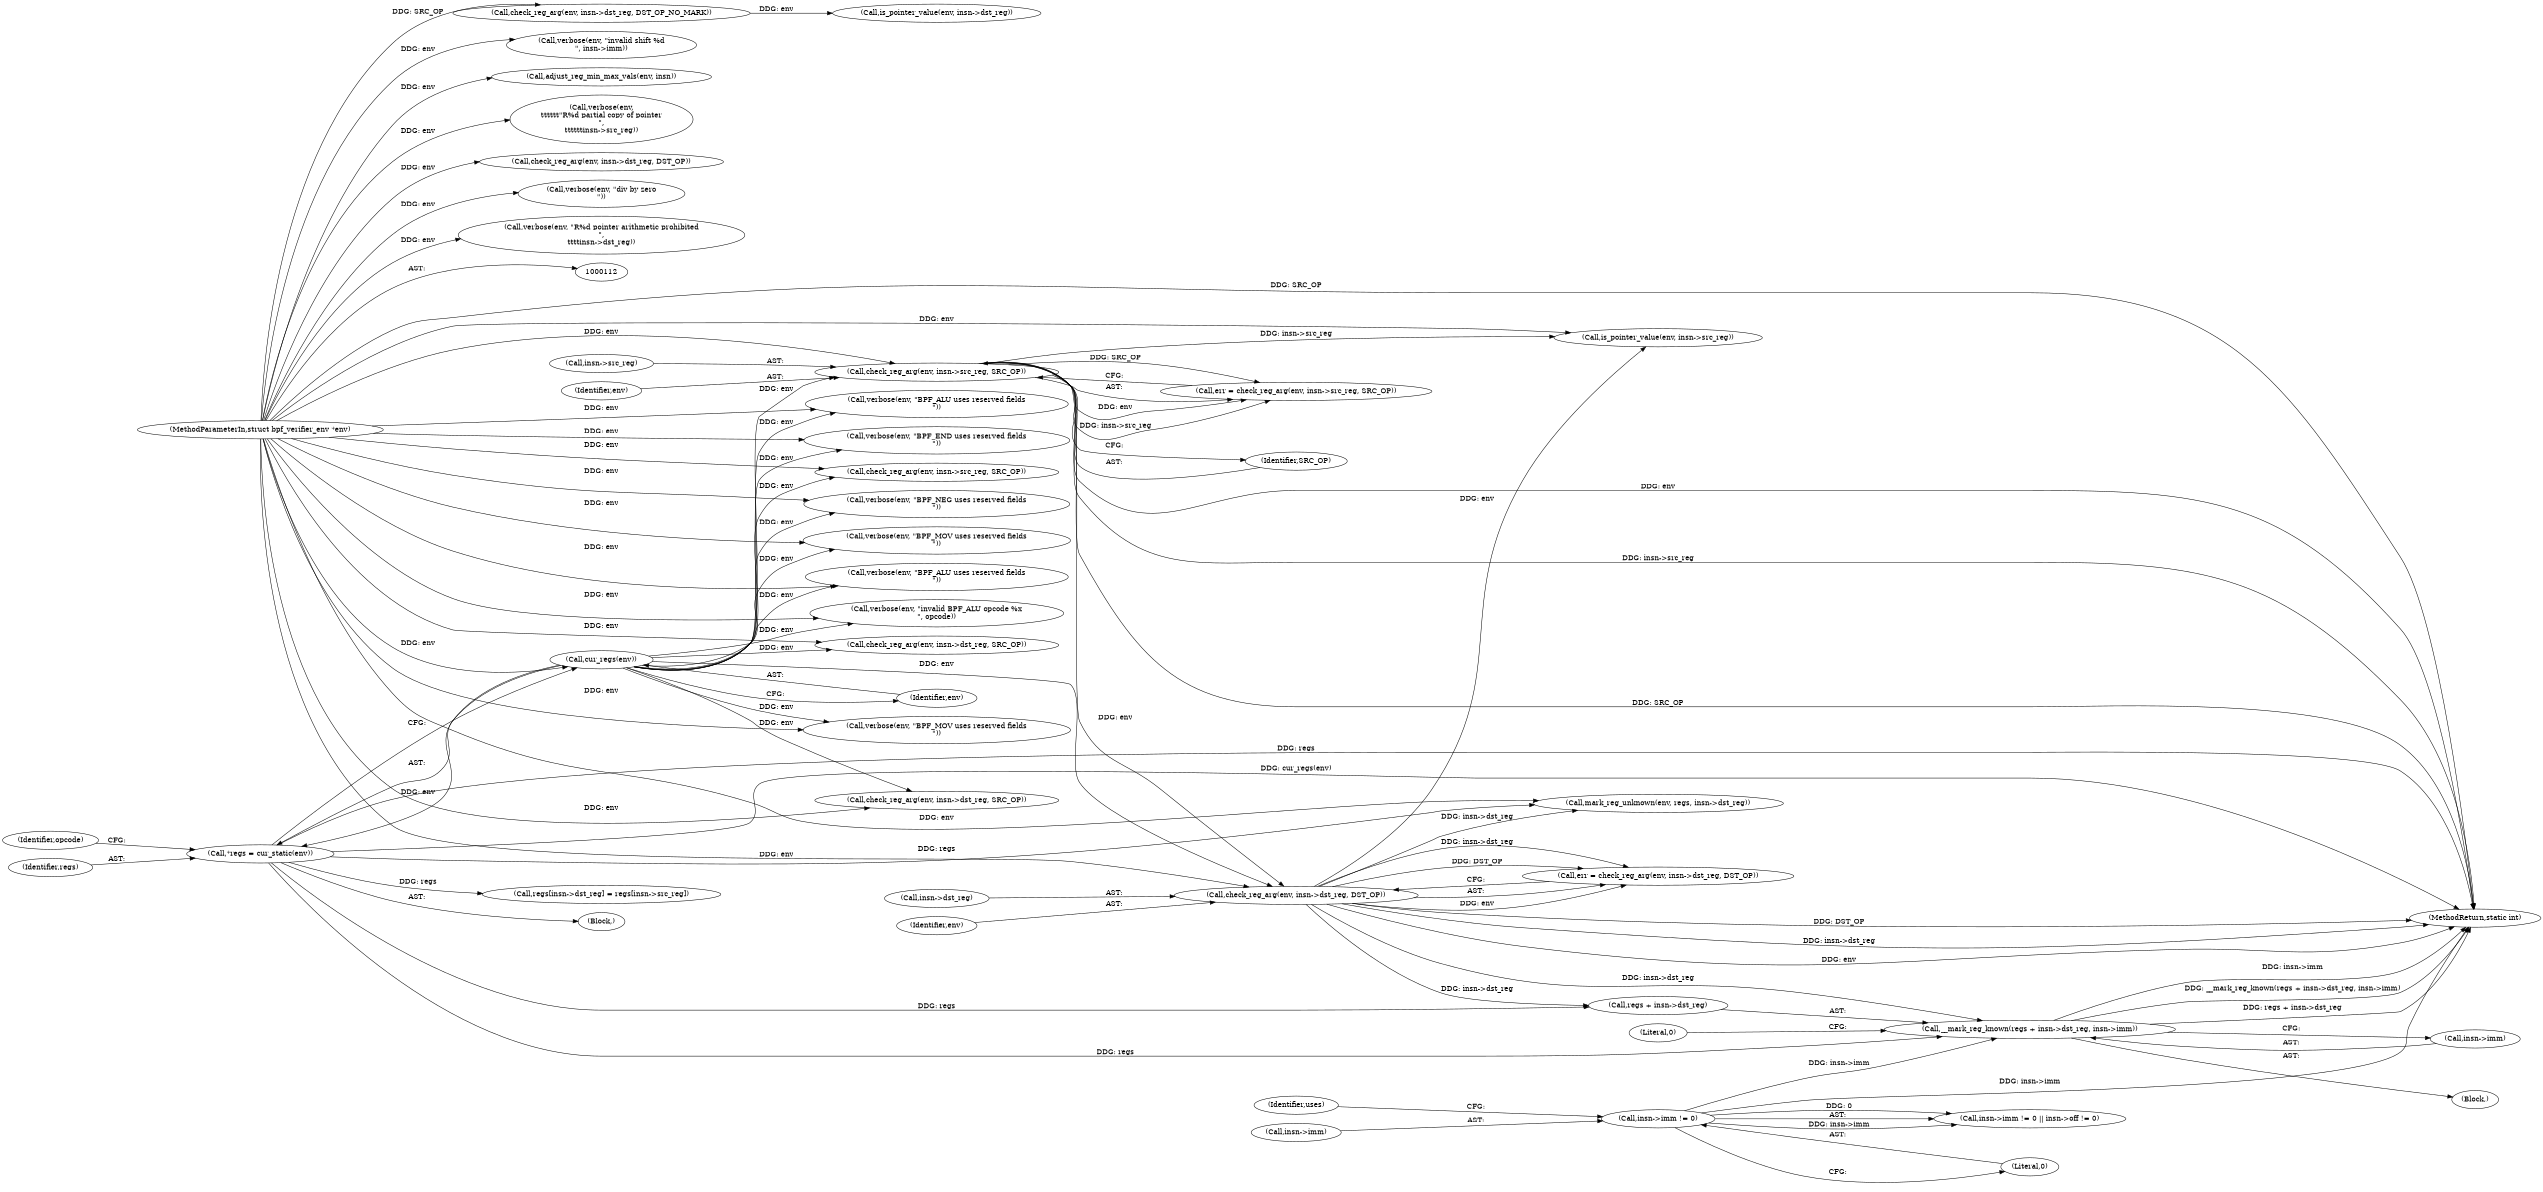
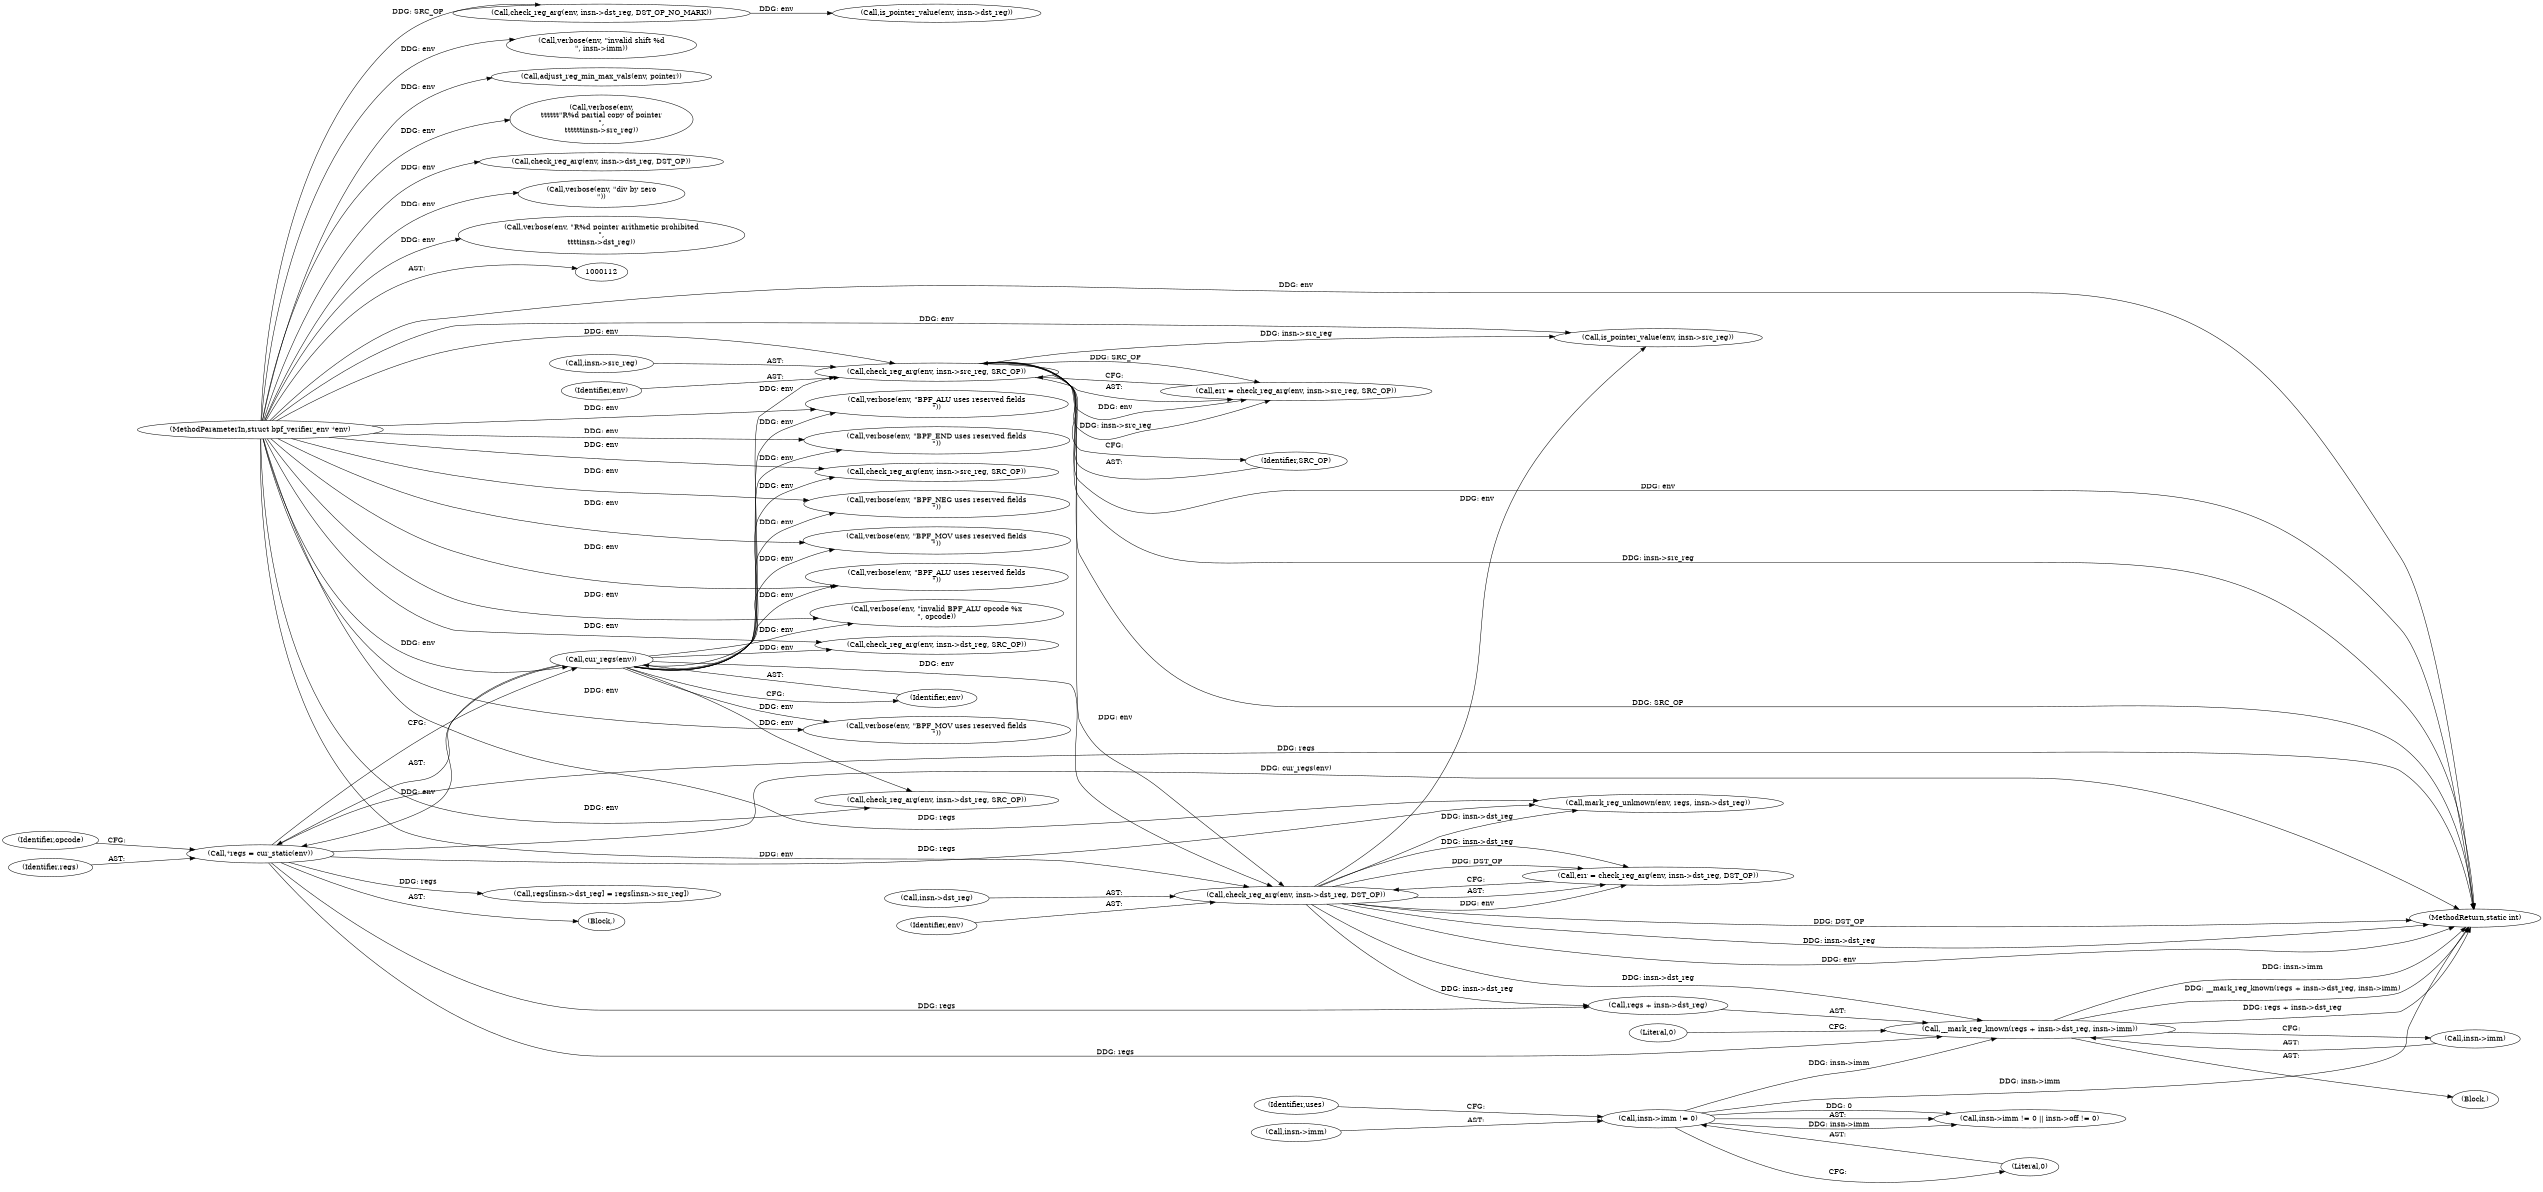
node "(Call,adjust_reg_min_max_vals(env, insn))": label "(Call,adjust_reg_min_max_vals(env, insn))" -> "(Call,adjust_reg_min_max_vals(env, pointer))"
edge "(MethodParameterIn,struct bpf_verifier_env *env)" -> "(MethodReturn,static int)": label "DDG: SRC_OP" -> "DDG: env"
edge "(MethodParameterIn,struct bpf_verifier_env *env)" -> "(Call,mark_reg_unknown(env, regs, insn->dst_reg))": label "DDG: env" -> "DDG: regs"
